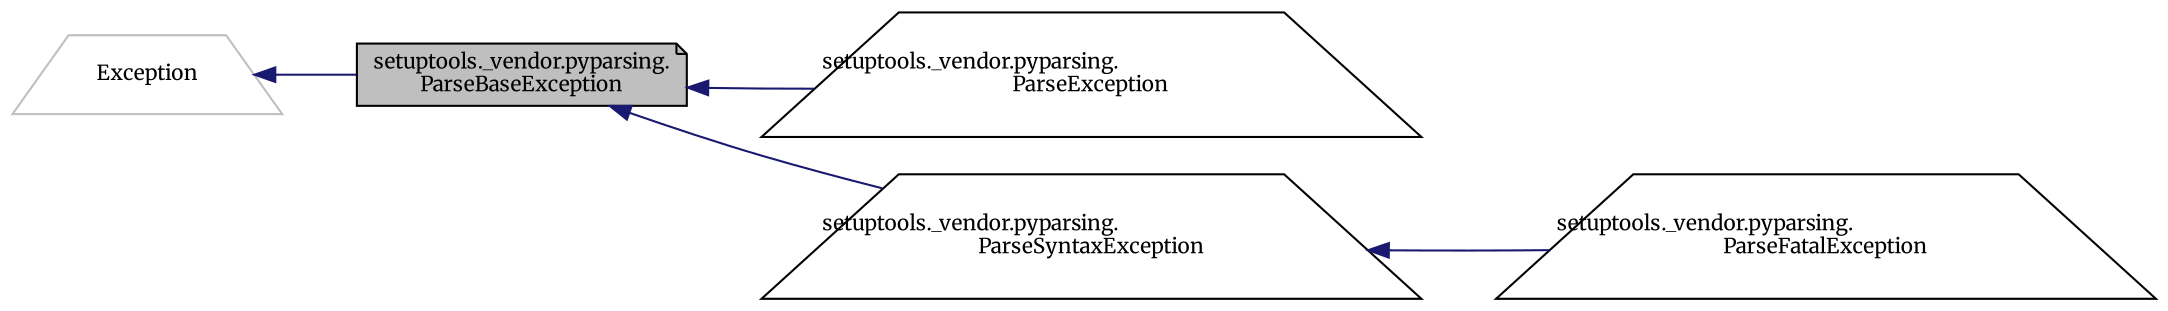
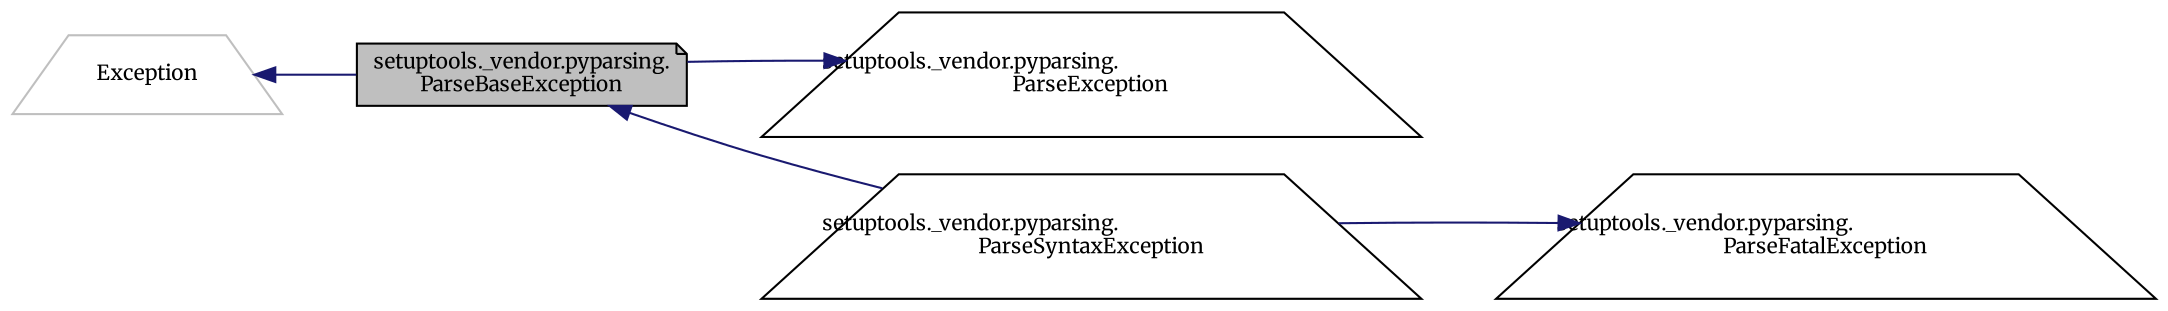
edge "setuptools._vendor.pyparsing. ParseException" -> "setuptools._vendor.pyparsing. ParseBaseException": reversed
edge "setuptools._vendor.pyparsing. ParseFatalException" -> "setuptools._vendor.pyparsing. ParseSyntaxException": reversed
